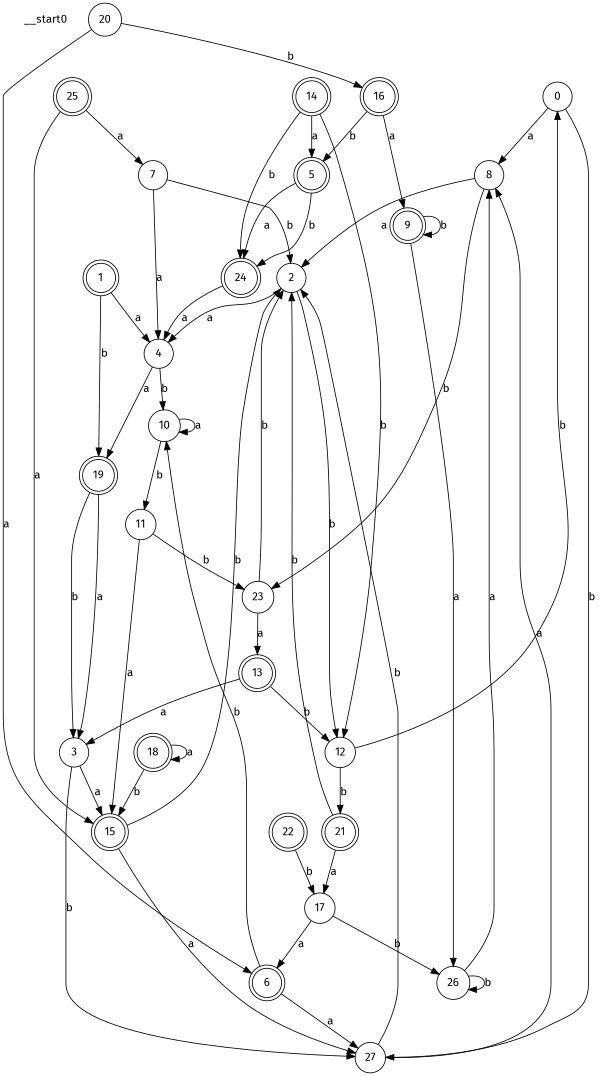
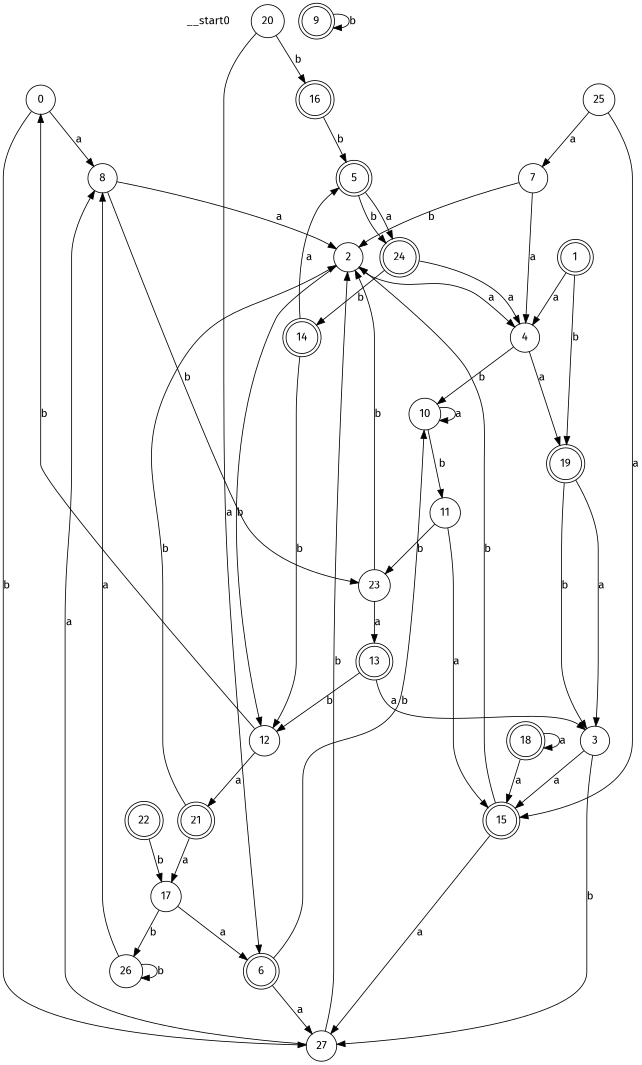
node "25": shape doublecircle -> circle
edge "16" -> "9": removed, label "a"
edge "14" -> "24": reversed
edge "9" -> "26": removed, label "a"
edge "18" -> "15": label "b" -> "a"
edge "12" -> "21": label "b" -> "a"
